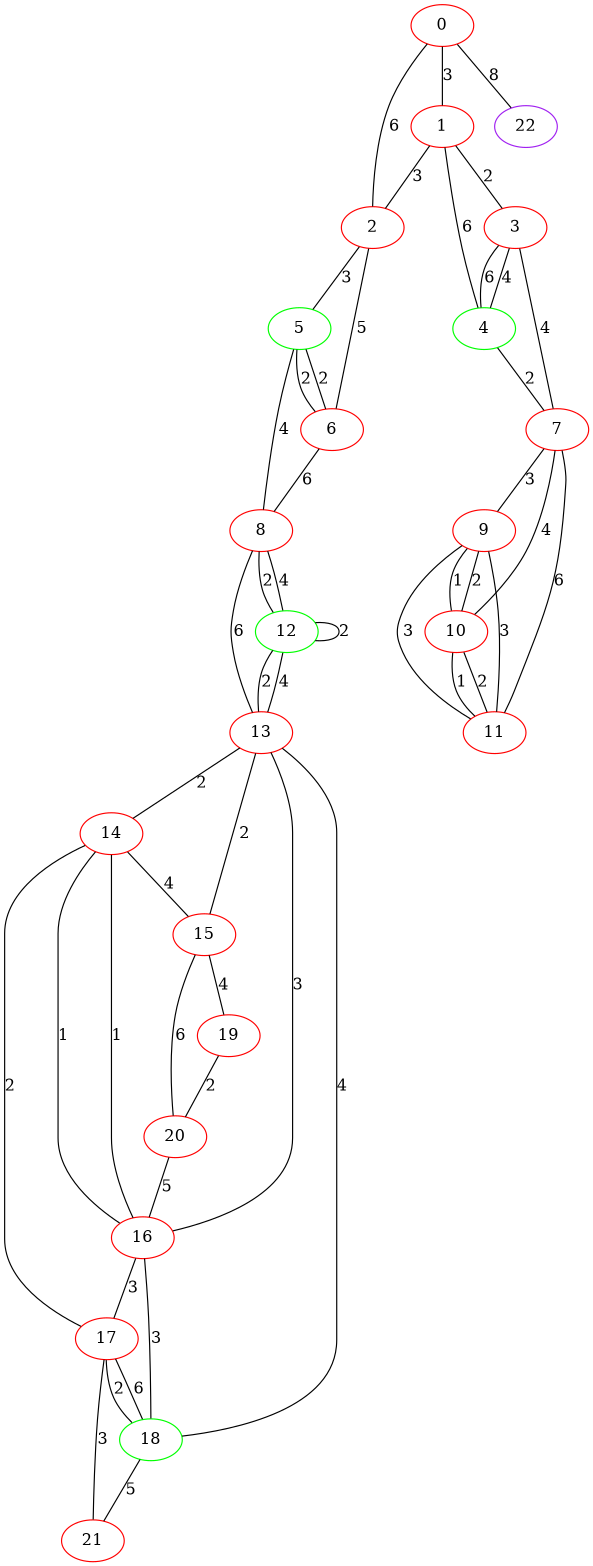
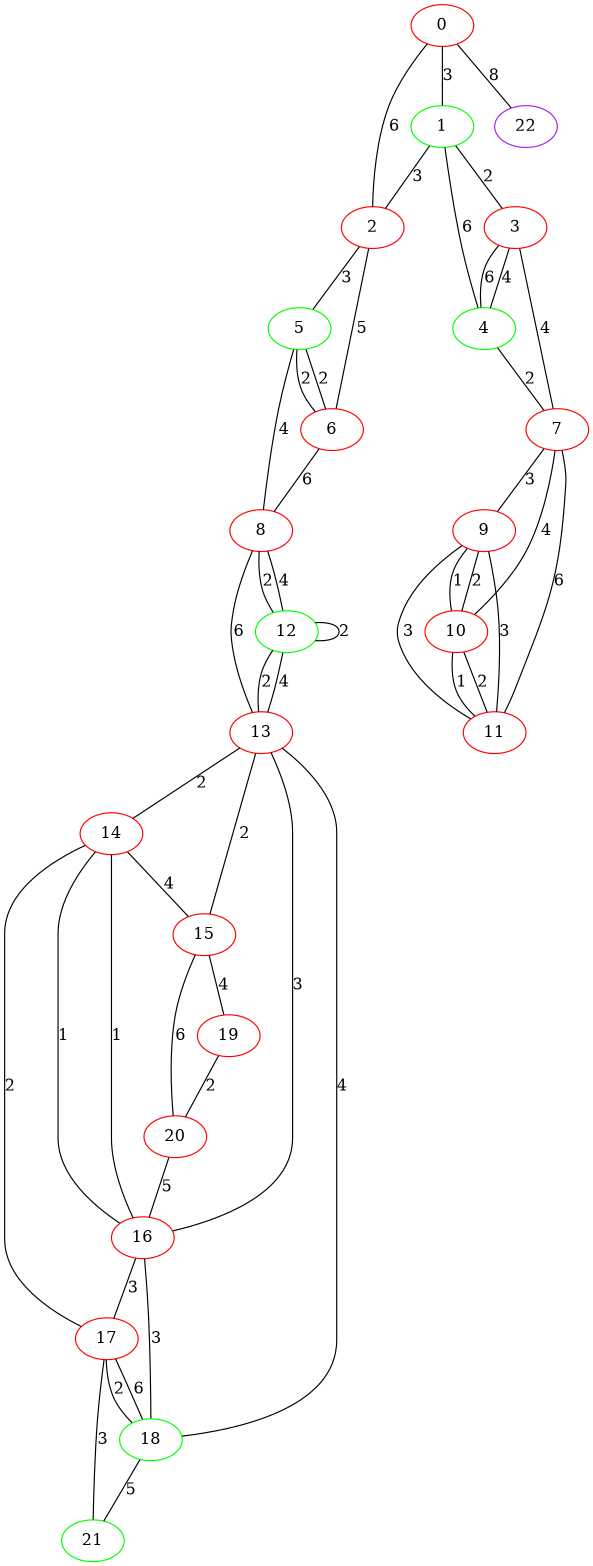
node "1": color red -> green
node "21": color red -> green
